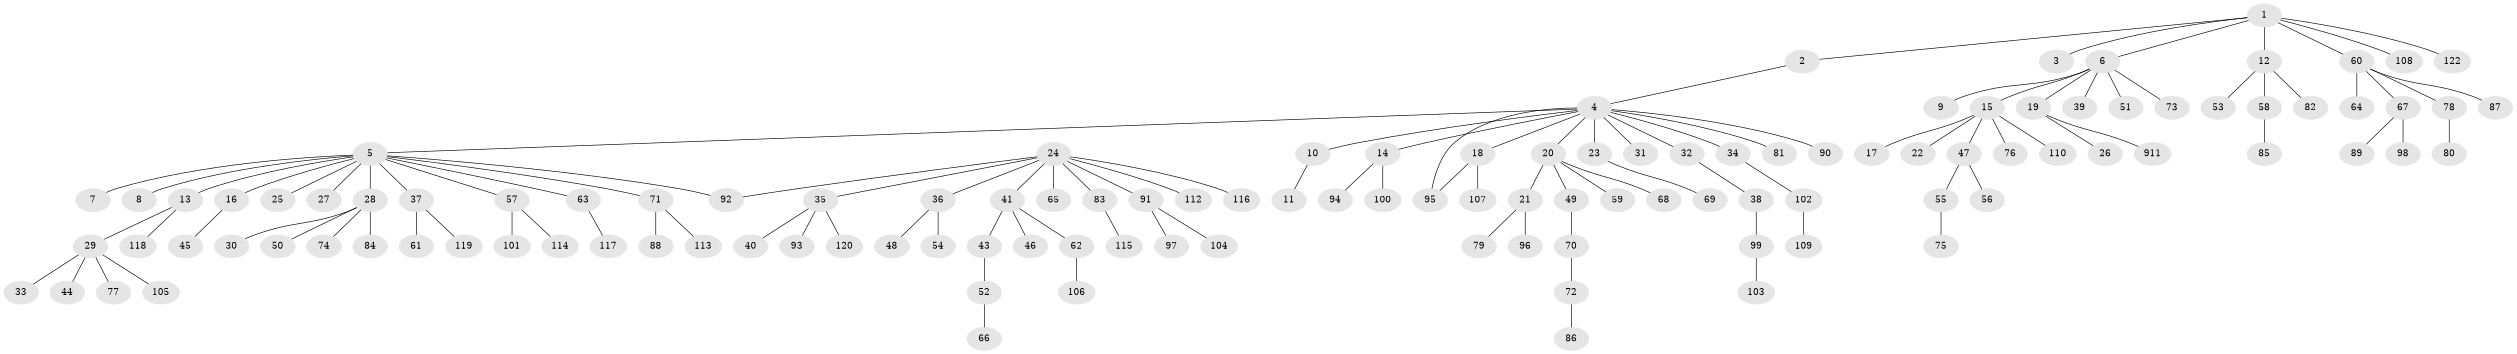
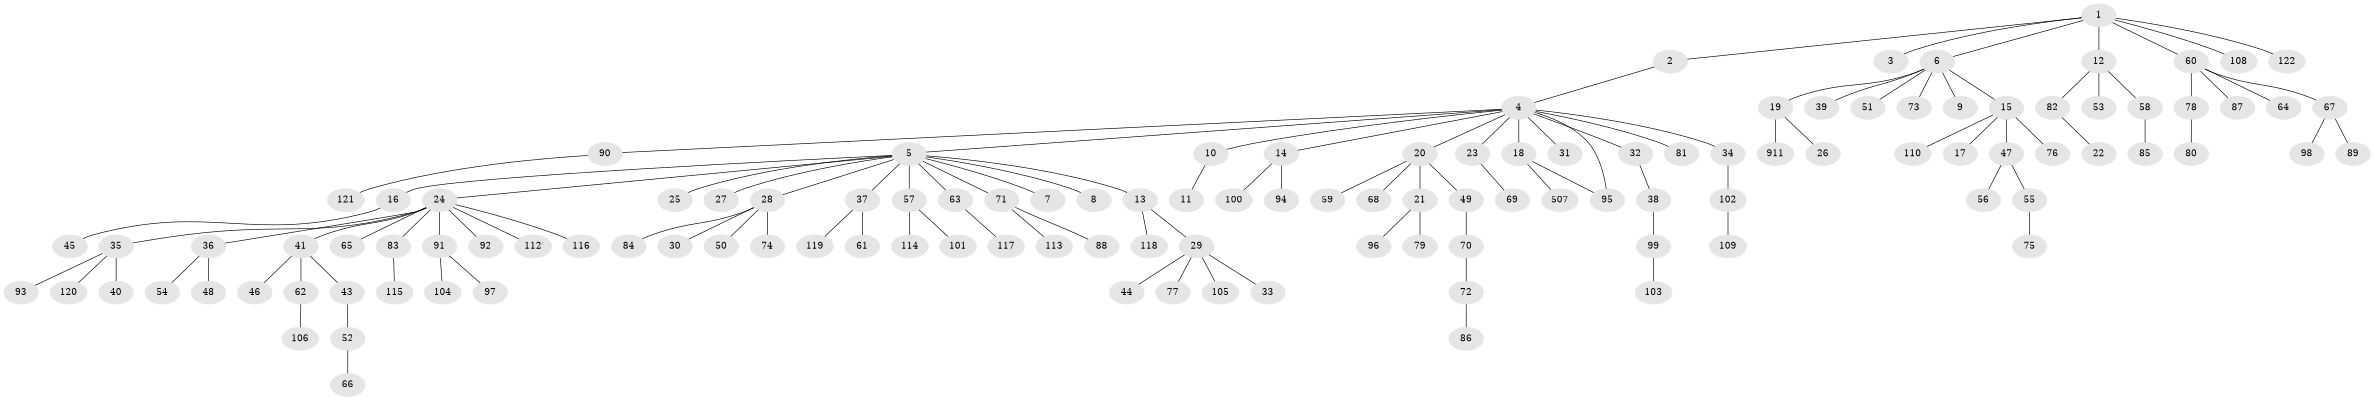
edge "15" -- "22": now "82" -- "22"
edge "5" -- "92": now "5" -- "24"
node "121": added
node "107": label "107" -> "507"
